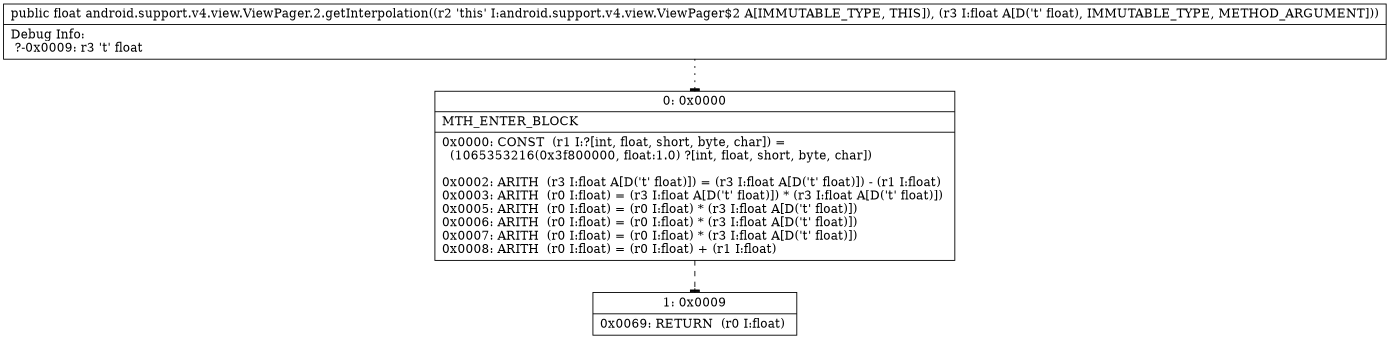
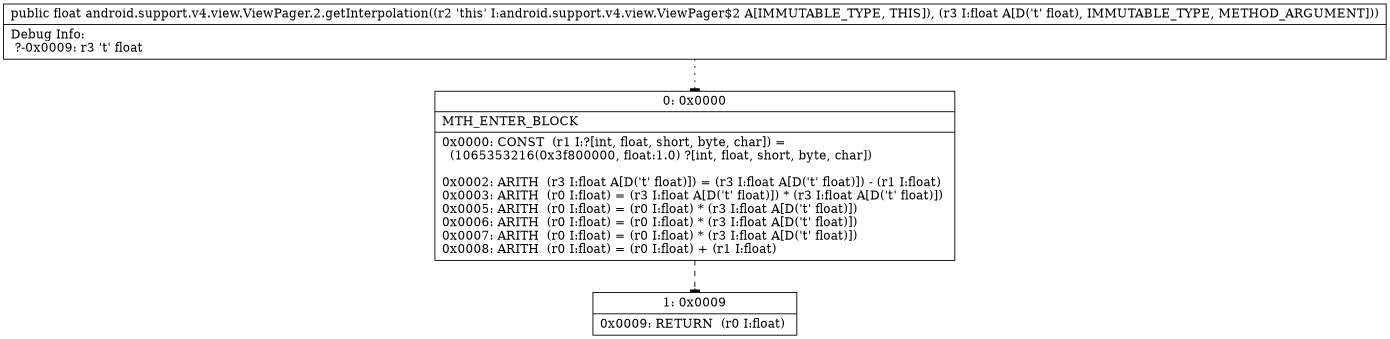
node "1: 0x0009": text "0x0069: RETURN  (r0 I:float)" -> "0x0009: RETURN  (r0 I:float)"
